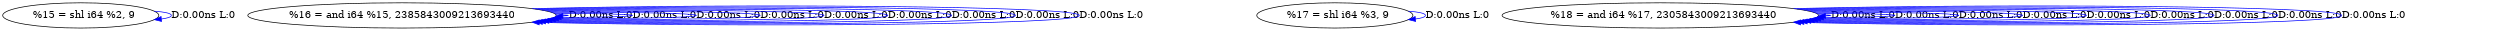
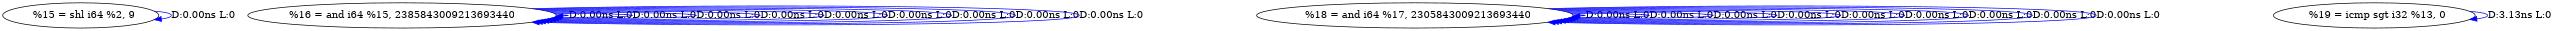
node "%17 = shl i64 %3, 9": removed
node "%19 = icmp sgt i32 %13, 0": added
